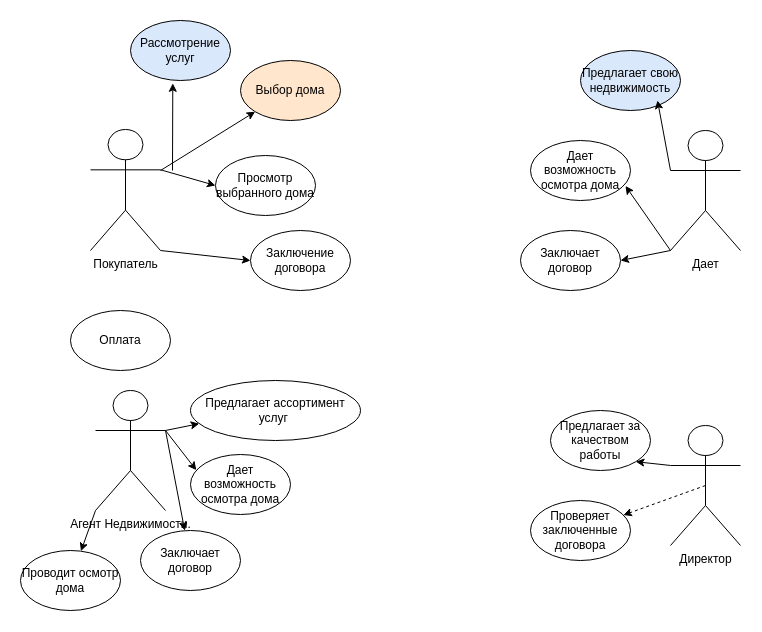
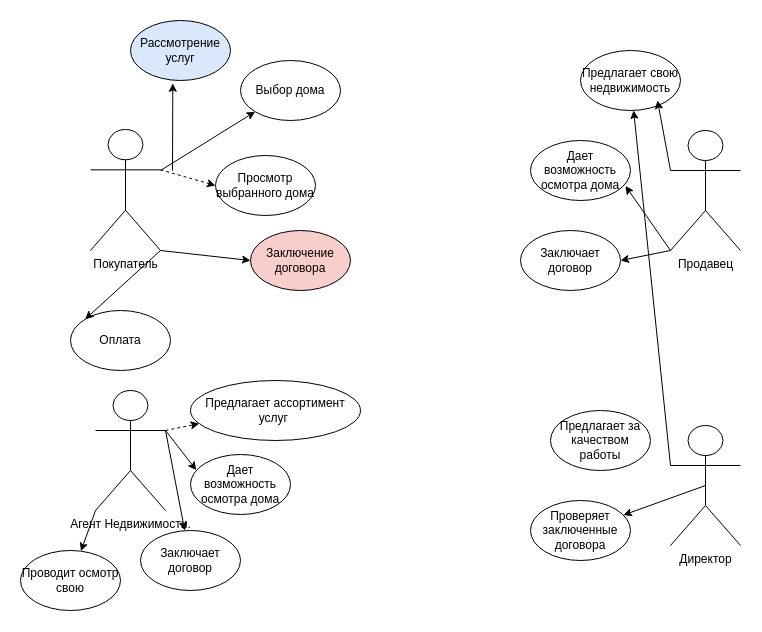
node "Предлагает свою недвижимость": fillcolor #dae8fc -> #ffffff
node "Выбор дома": fillcolor #ffe6cc -> #ffffff
edge "Покупатель" -> "Просмотр выбранного дома": style solid -> dashed
node "Заключение договора": fillcolor #ffffff -> #f8cecc
node "Дает": label "Дает" -> "Продавец"
edge "Покупатель" -> "Оплата": added
edge "Агент Недвижимости." -> "Предлагает ассортимент услуг": style solid -> dashed
edge "Директор" -> "Предлагает за качеством работы": now "Директор" -> "Предлагает свою недвижимость"
edge "Директор" -> "Проверяет заключенные договора": style dashed -> solid
node "Проводит осмотр дома": label "Проводит осмотр дома" -> "Проводит осмотр свою"
